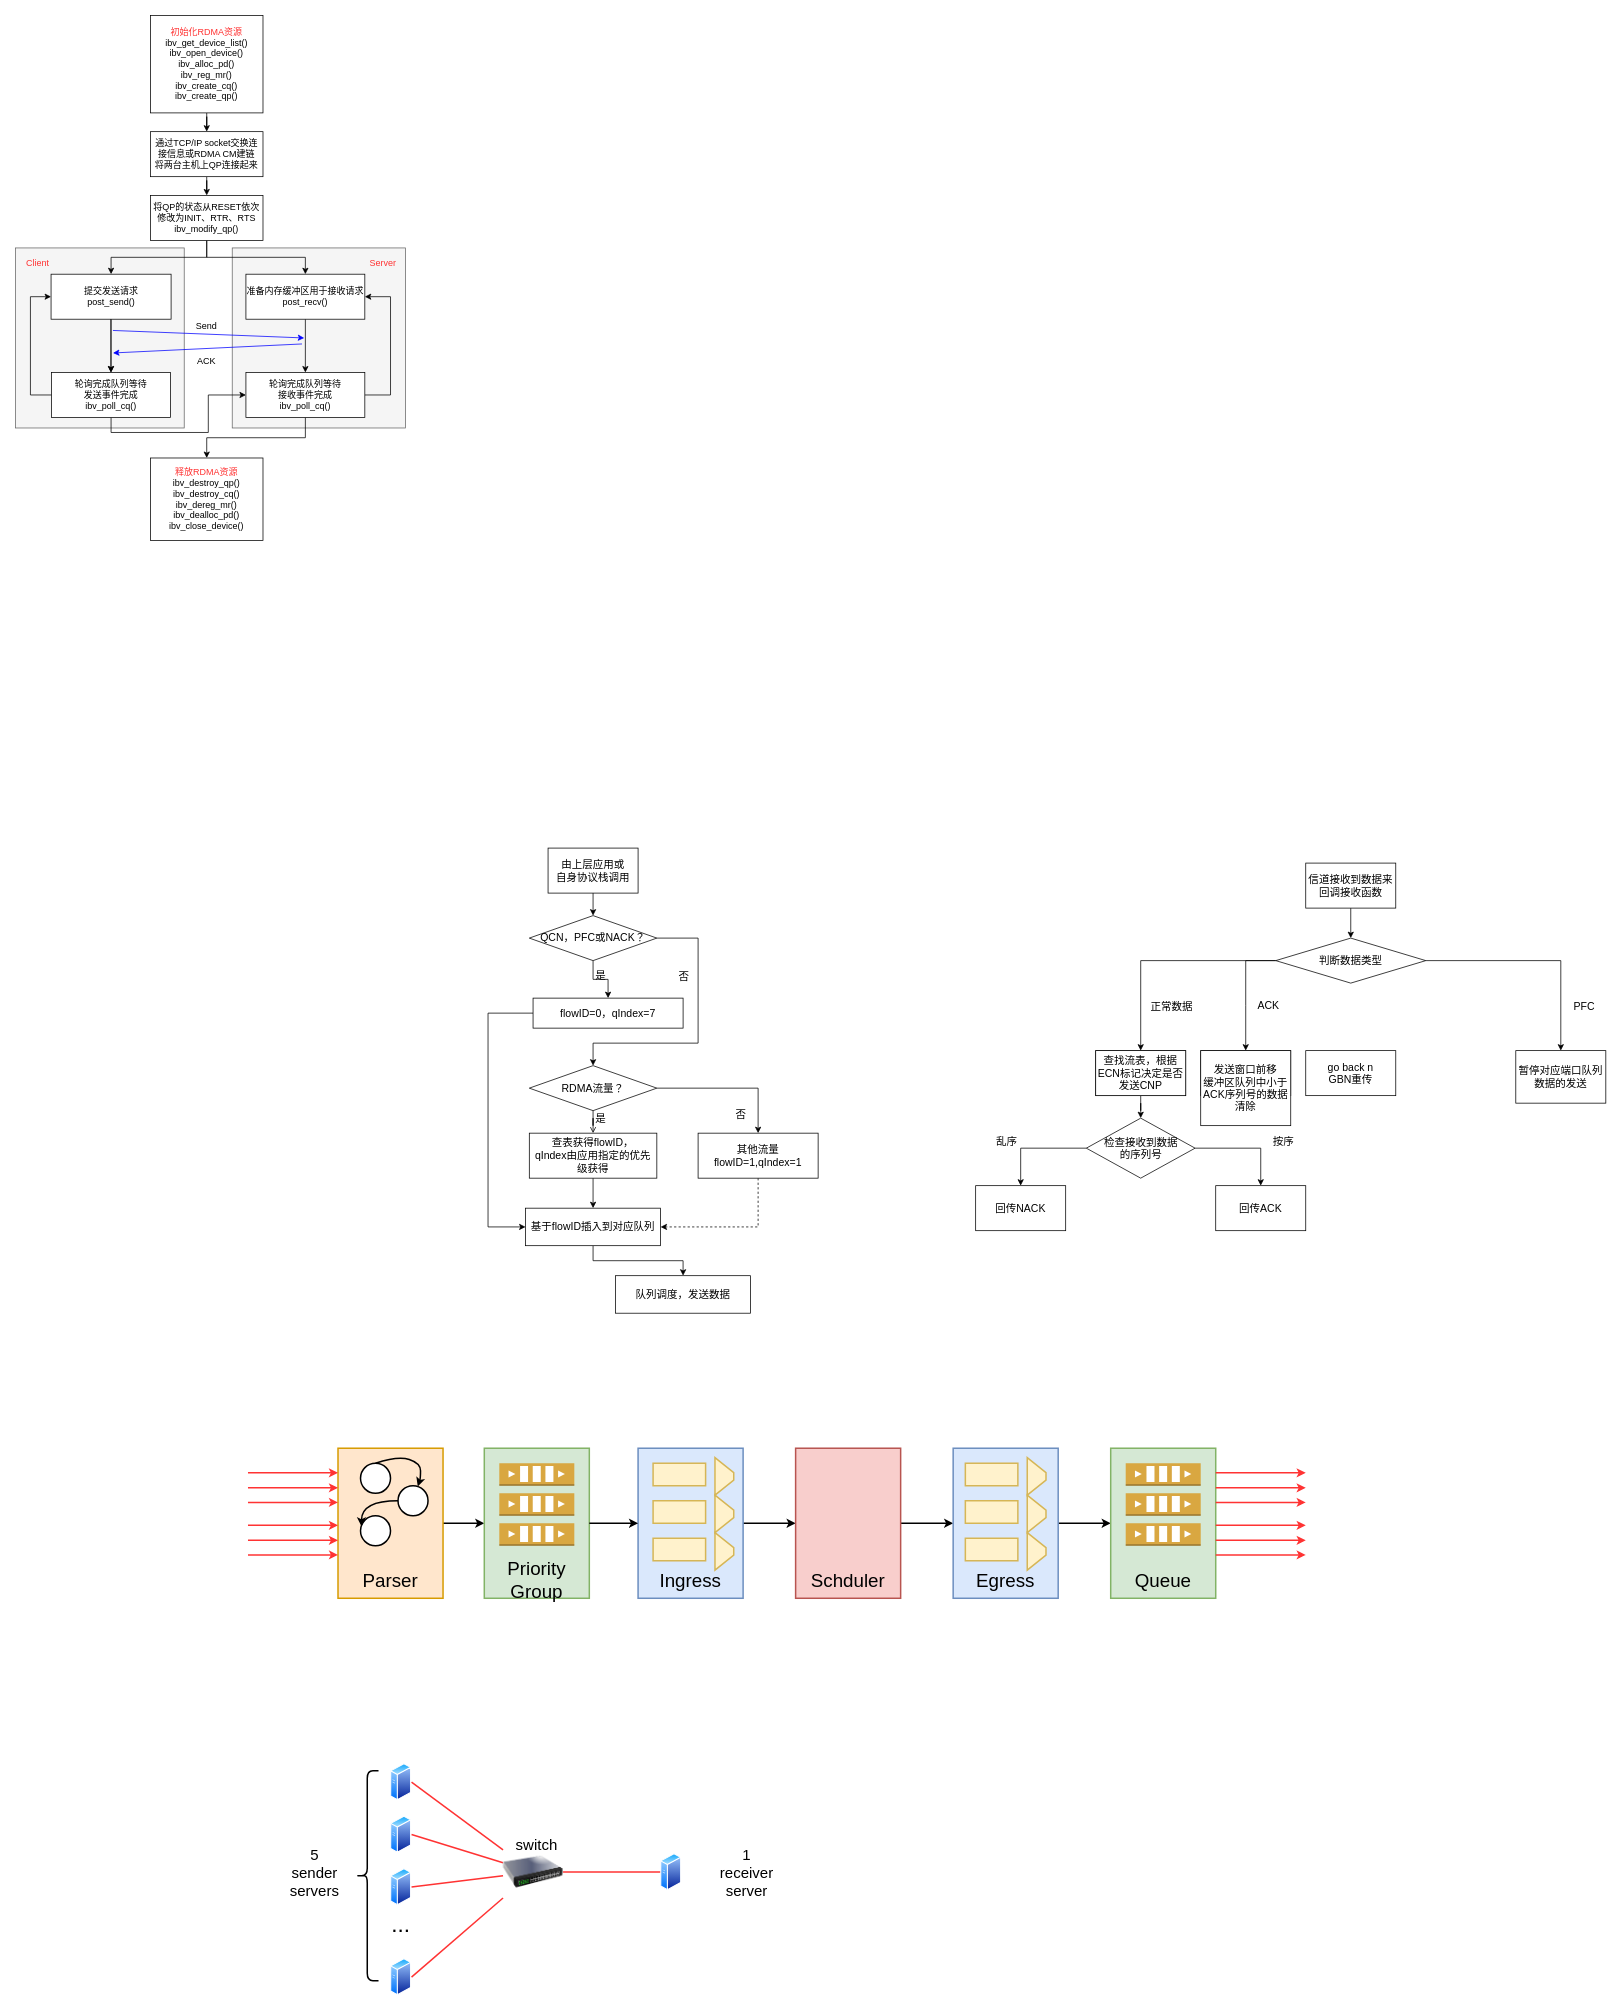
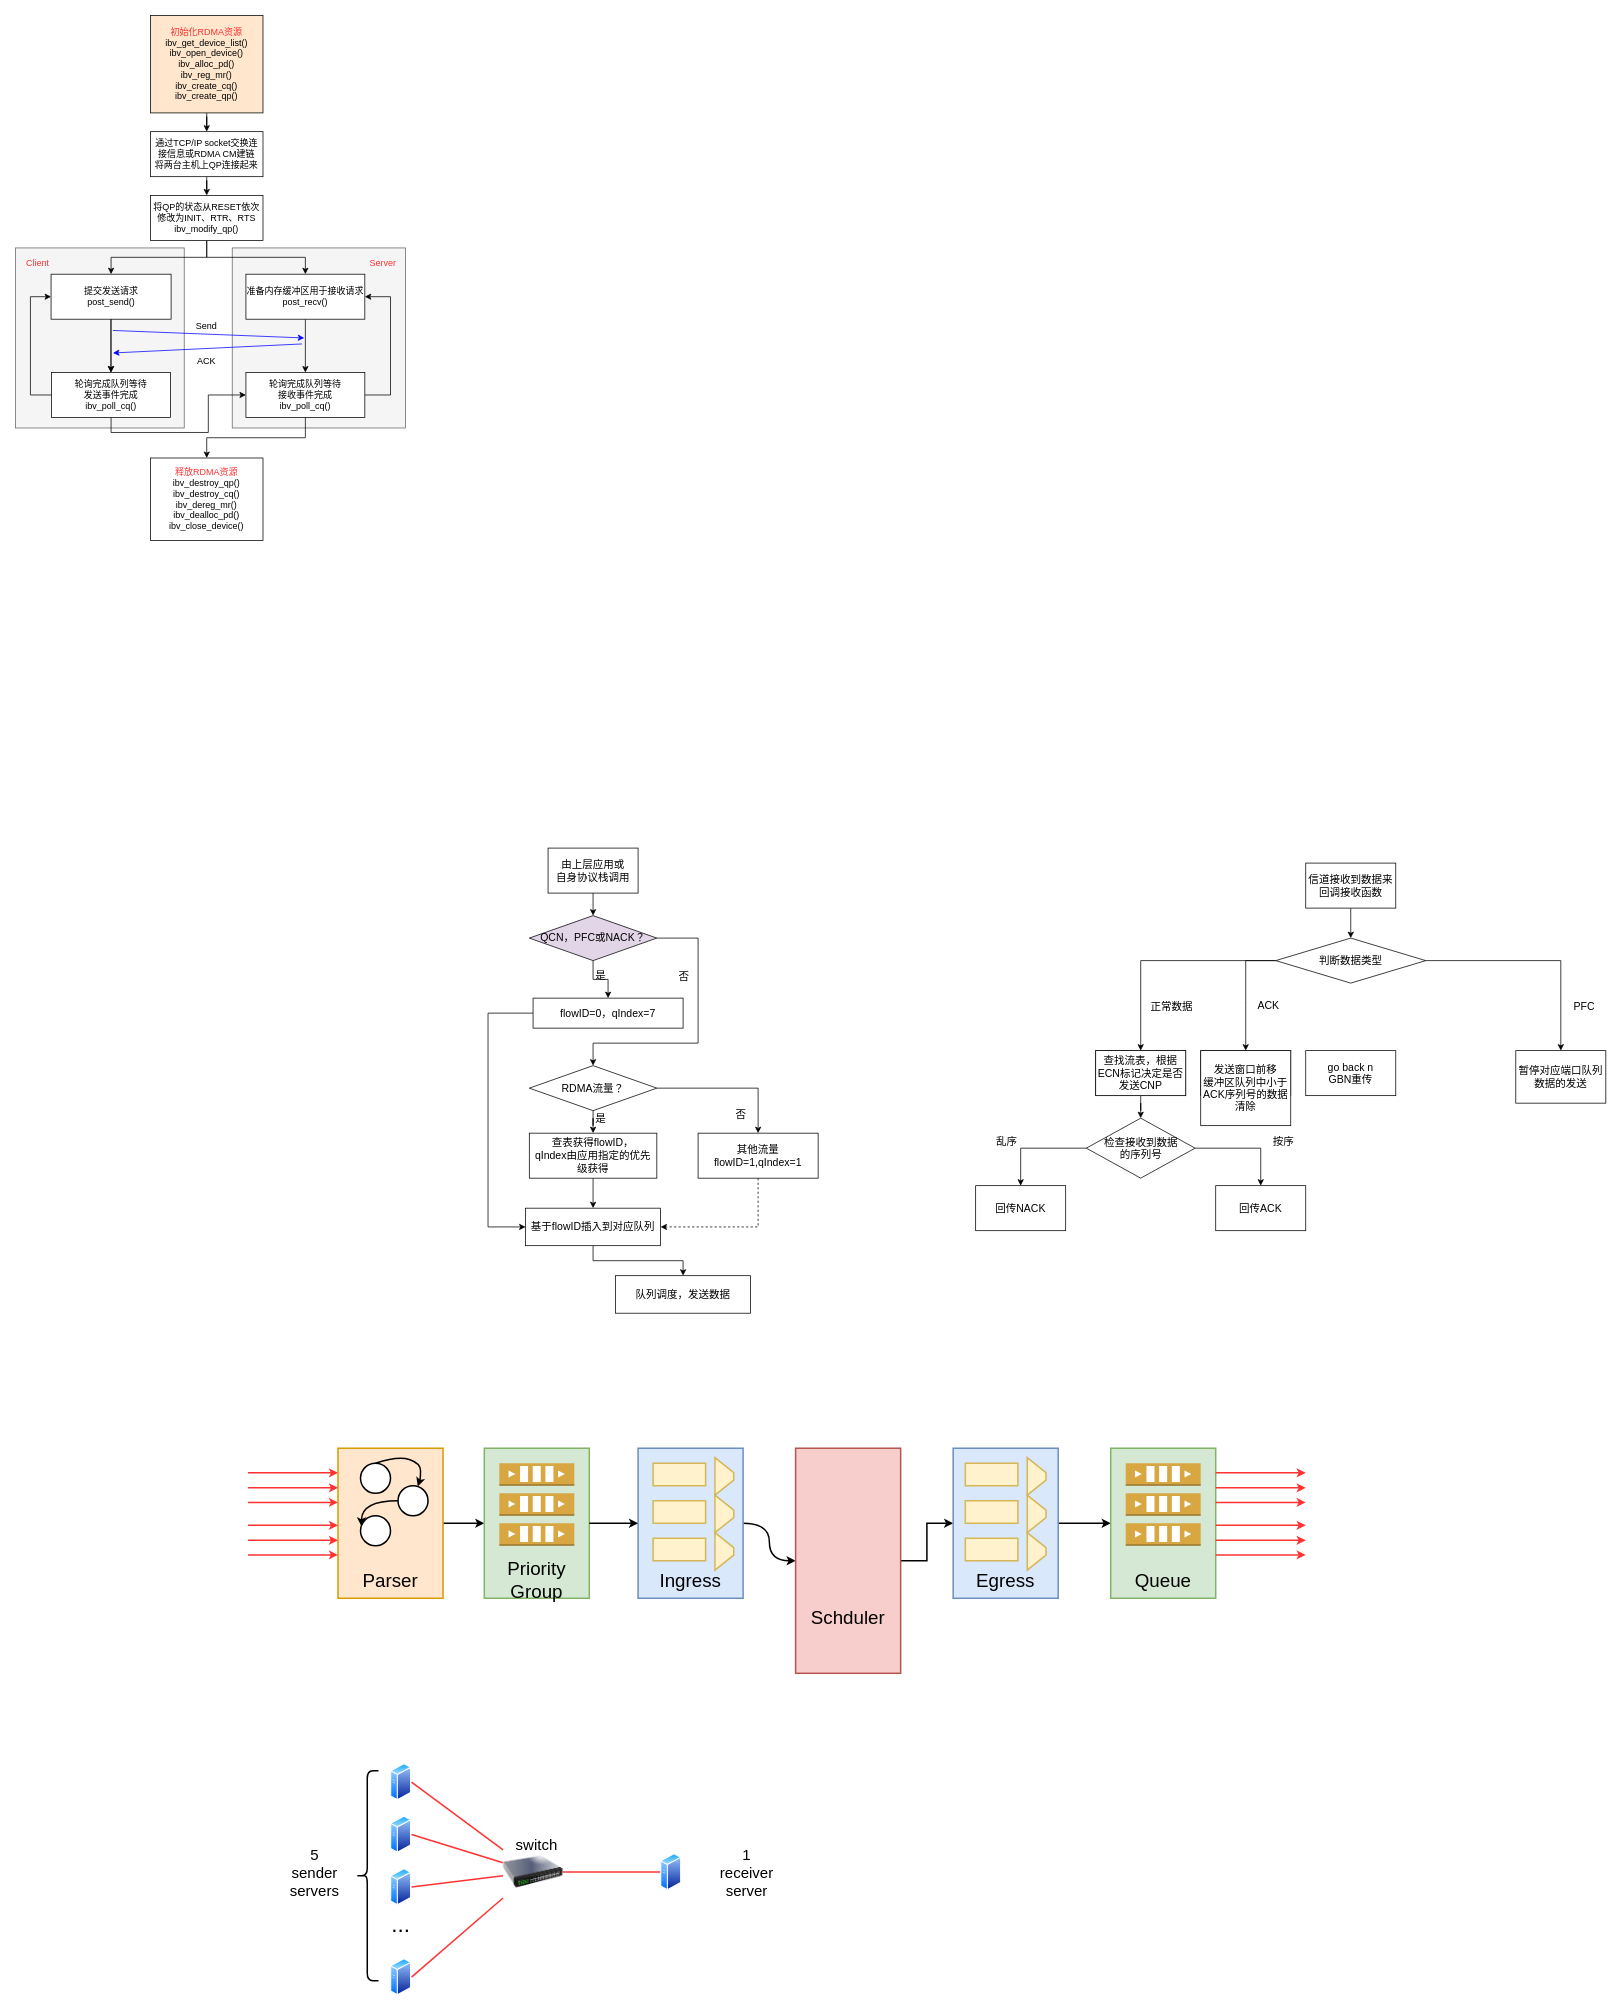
node "初始化RDMA资源 ibv_get_device_list() ibv_open_device() ibv_alloc_pd() ibv_reg_mr() ibv_create_cq() ibv_create_qp()": fillcolor #ffffff -> #ffe6cc
node "QCN，PFC或NACK？": fillcolor #ffffff -> #e1d5e7
edge "RDMA流量？" -> "查表获得flowID，qIndex由应用指定的优先级获得": arrowhead open -> classic
node "Schduler": size 105x150 -> 105x225
